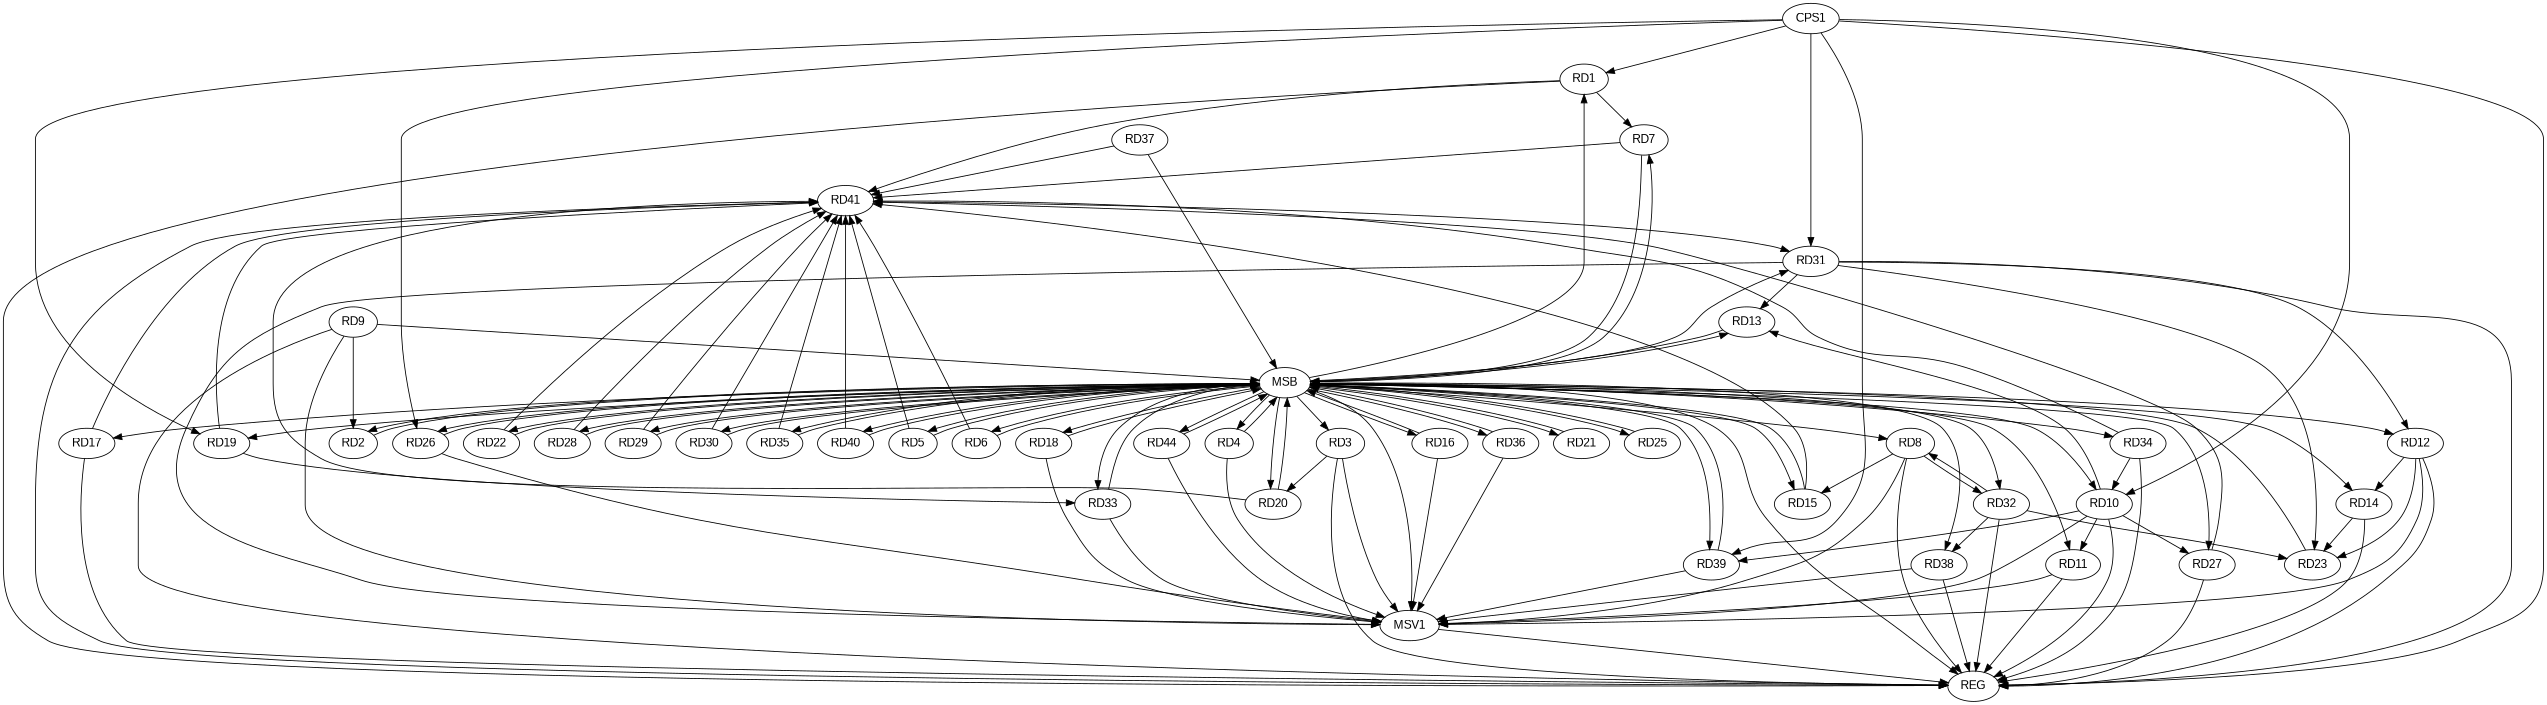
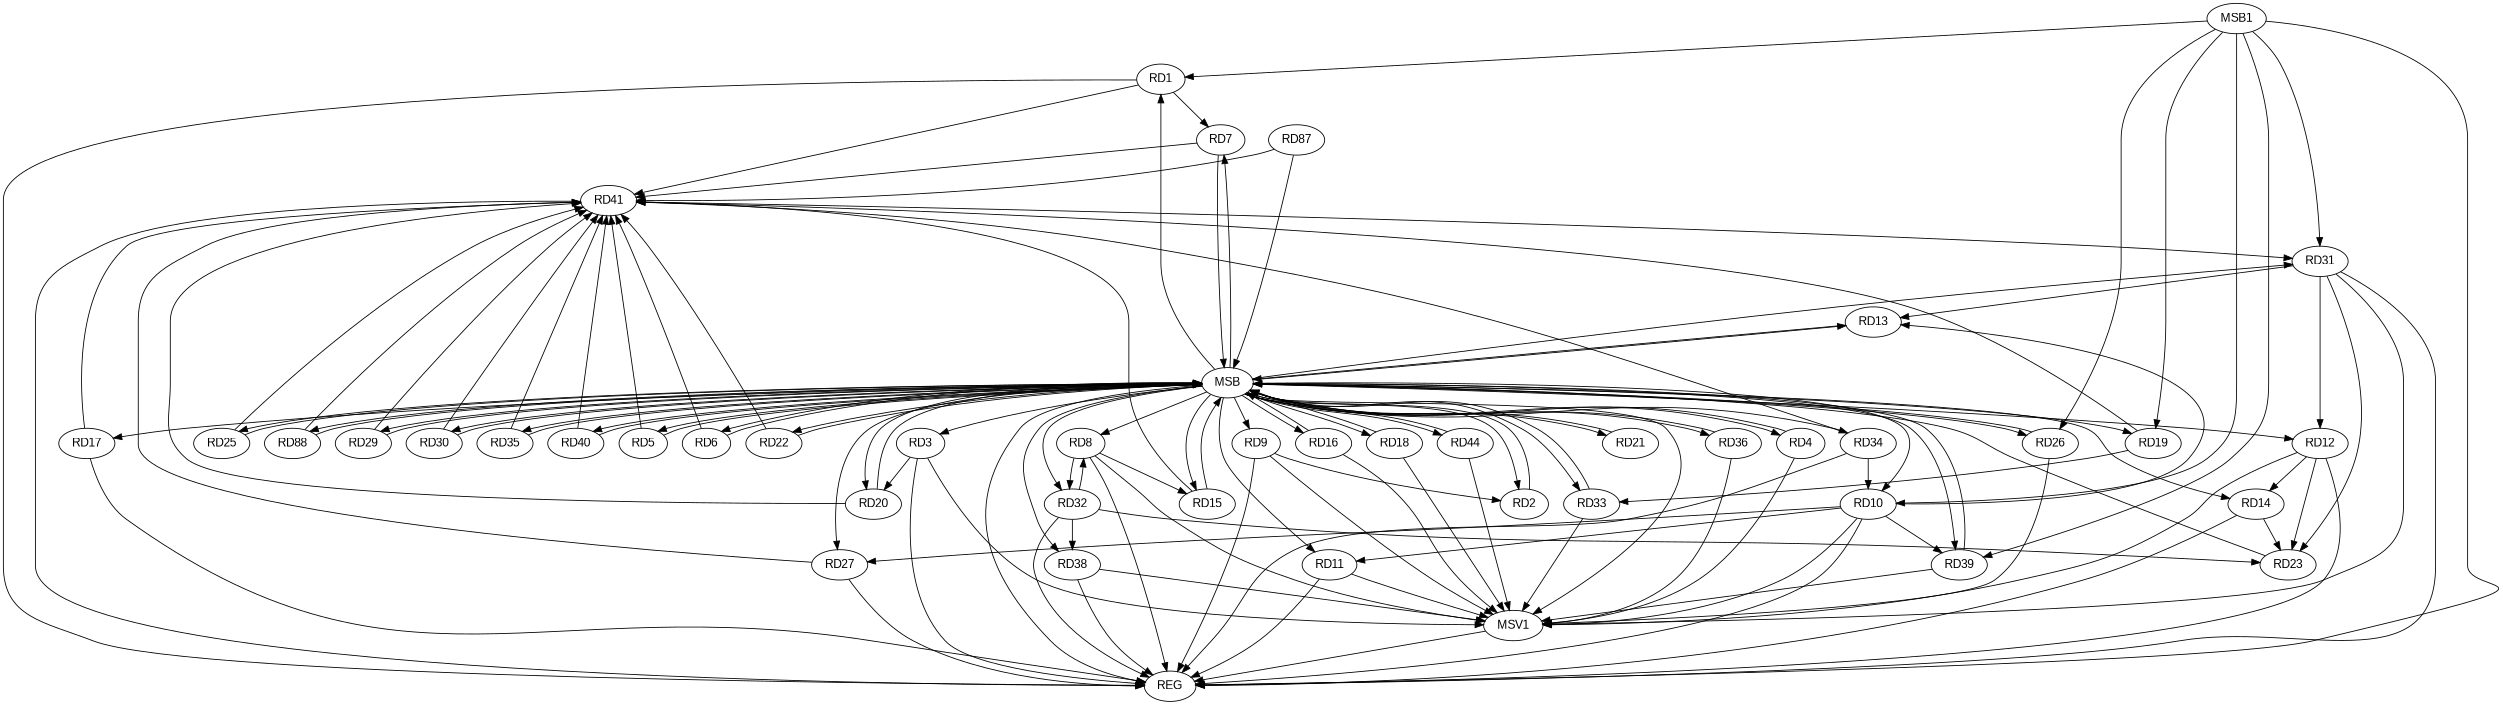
node "CPS1": label "CPS1" -> "MSB1"
node "RD37": label "RD37" -> "RD87"
edge "RD25" -> "RD41": added
edge "RD9" -> "MSB": reversed
node "RD28": label "RD28" -> "RD88"
